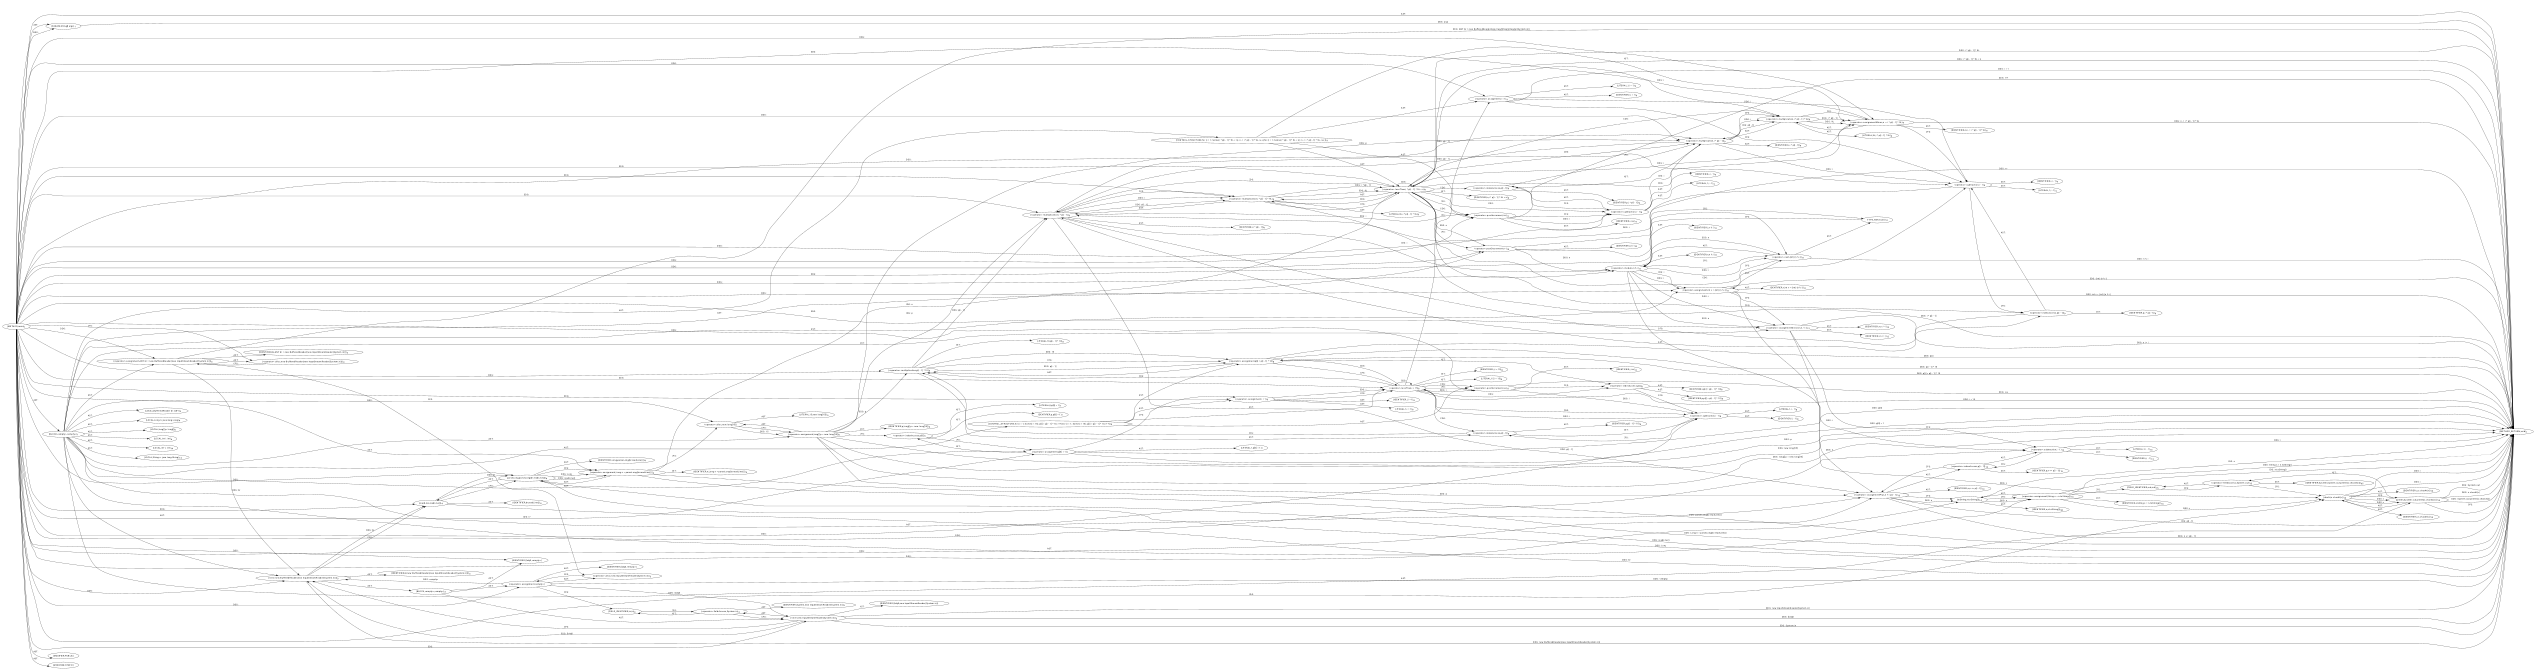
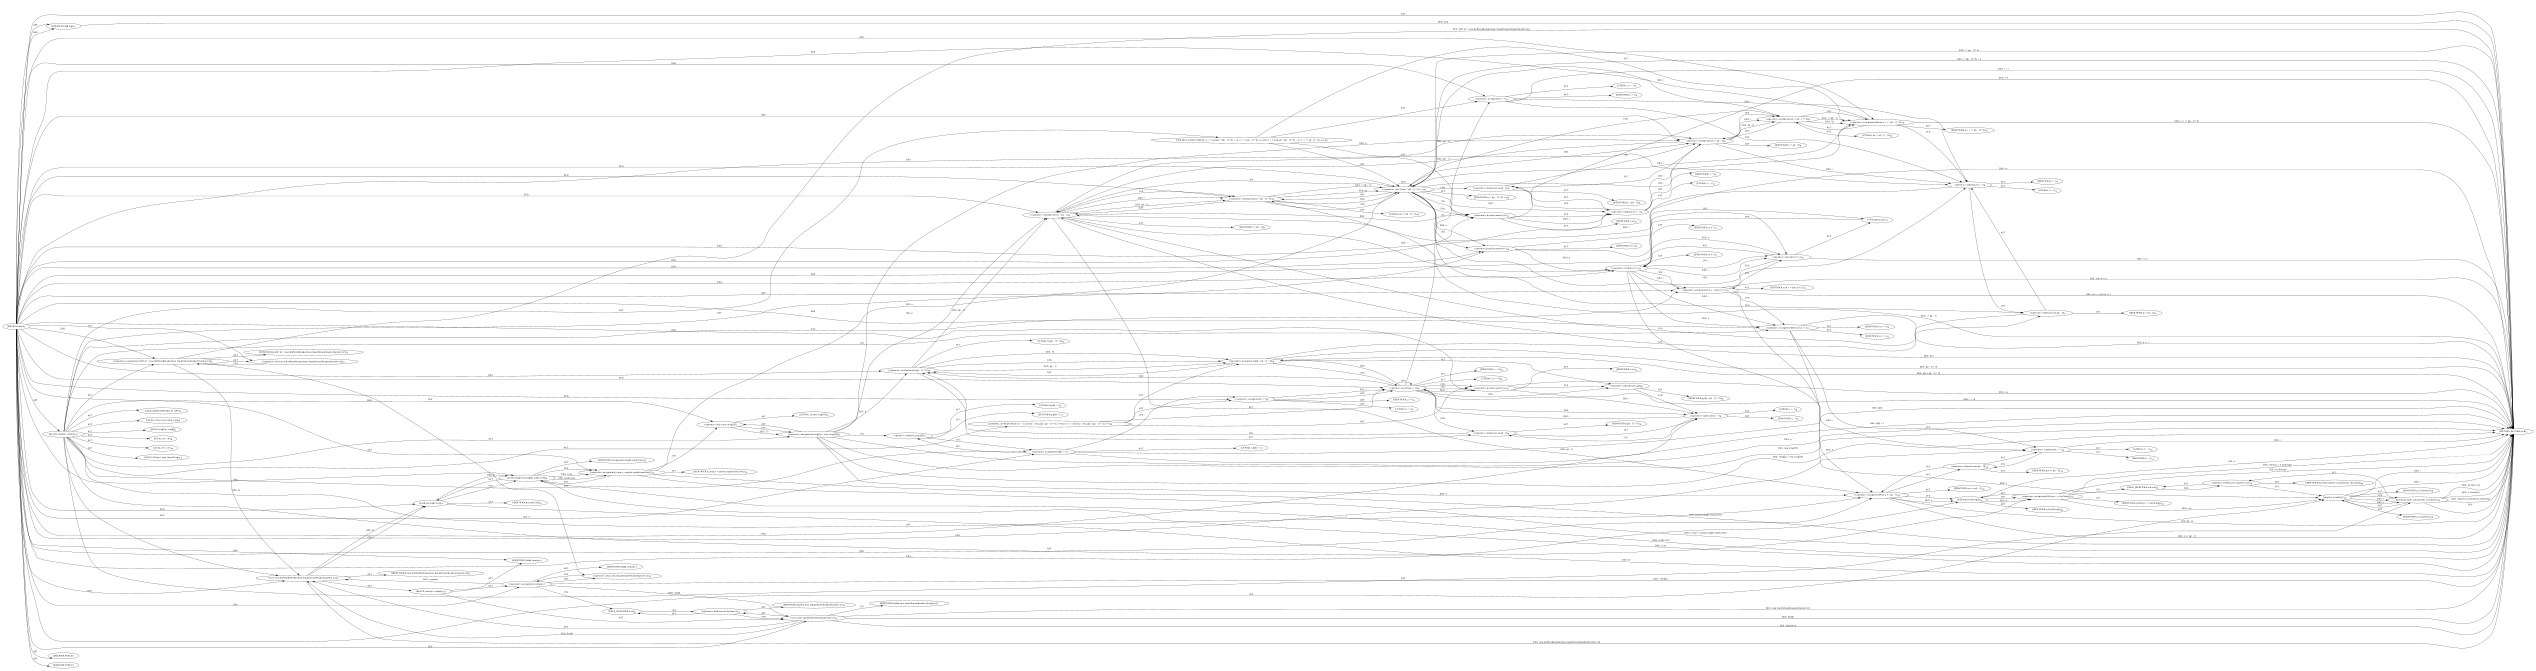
node "(IDENTIFIER,i,p[i] = p[i - 1] * 10)": removed
node "(IDENTIFIER,p,long[] p = new long[15])": removed
edge "(<operator>.assignment,String s = n.toString())" -> "(charAt,s.charAt(v))": label "DDG: s" -> "DDG: i++"
